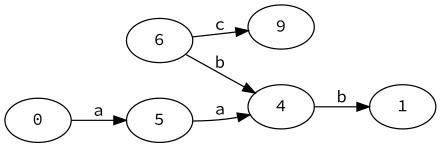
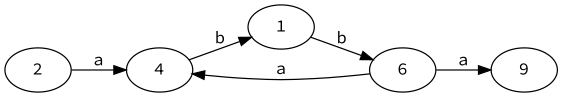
edge "6" -> "9": label "c" -> "a"
edge "1" -> "6": added, label "b"
edge "6" -> "4": label "b" -> "a"
node "0": removed
node "5": label "5" -> "2"
